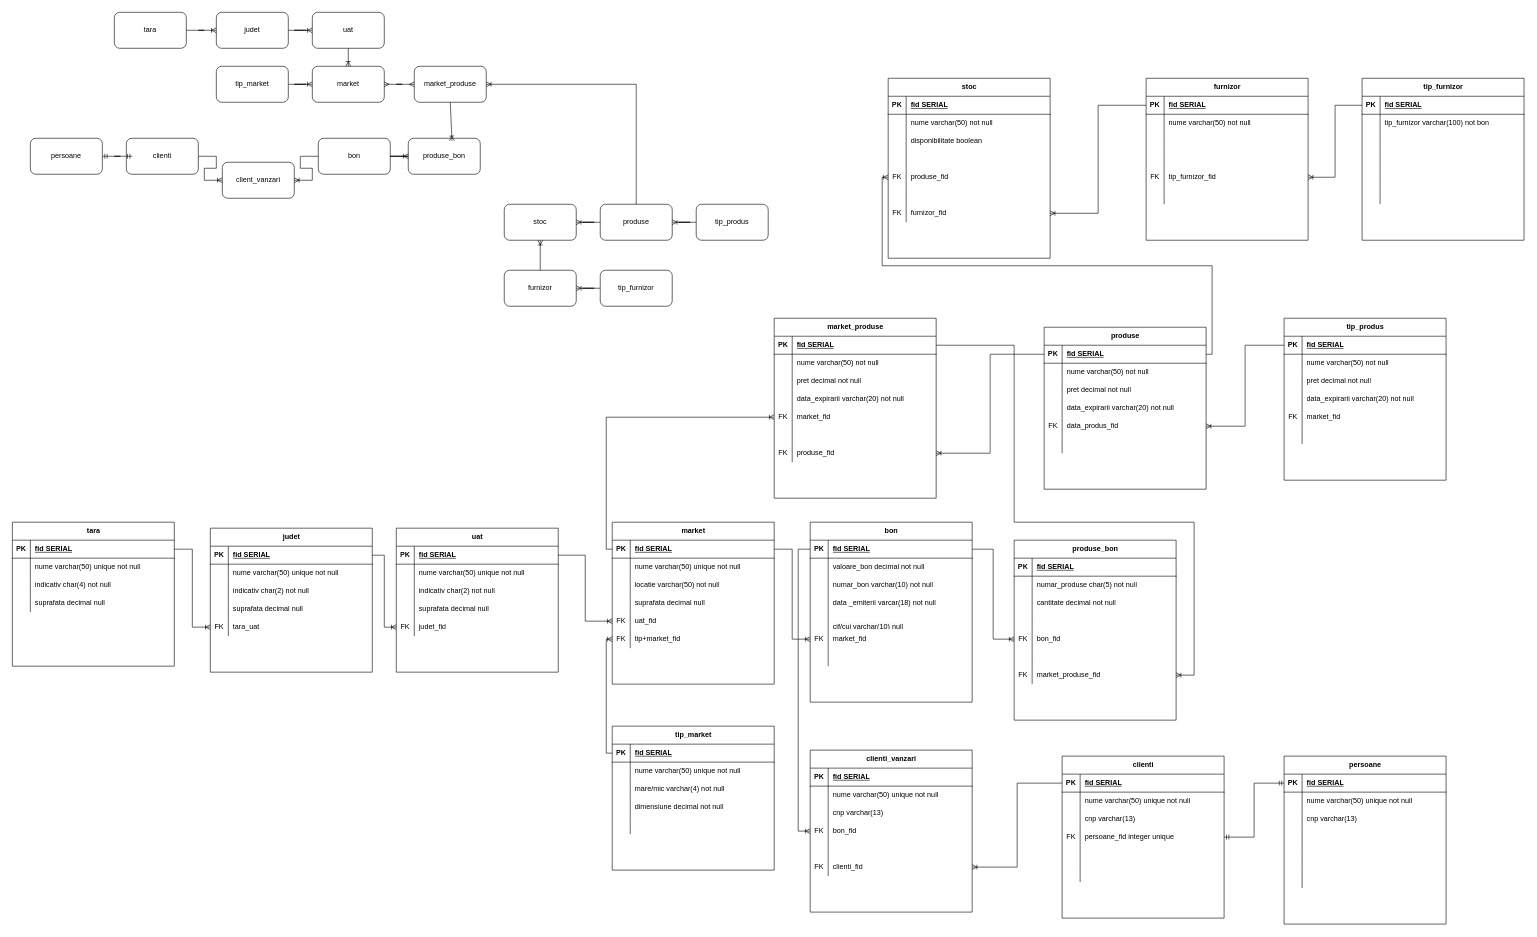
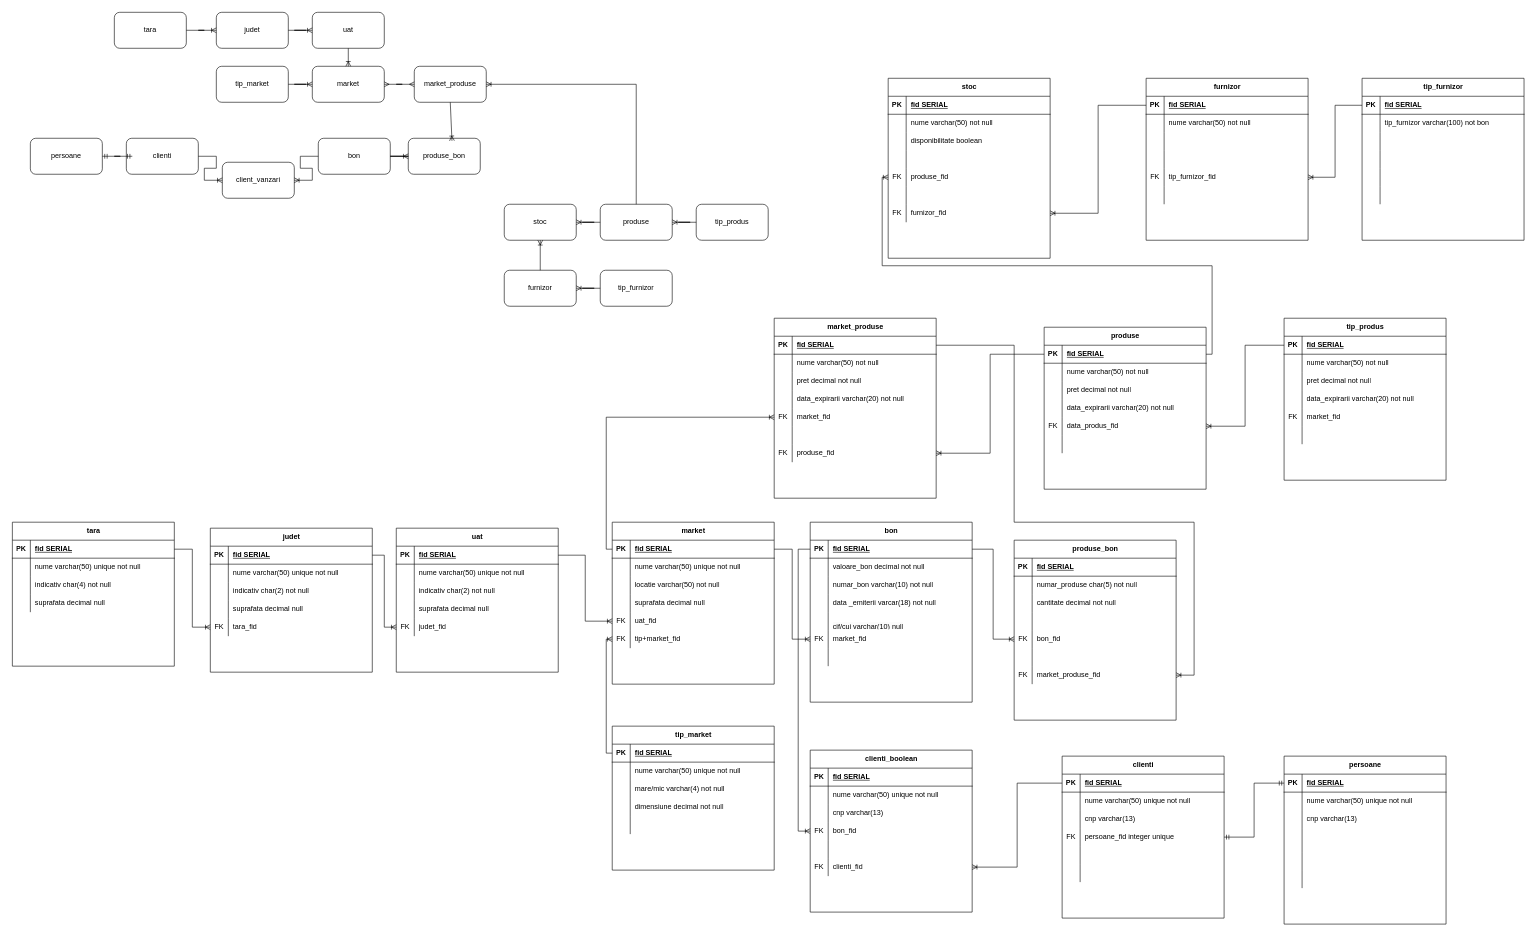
node "tara_uat": label "tara_uat" -> "tara_fid"
node "clienti_vanzari": label "clienti_vanzari" -> "clienti_boolean"
